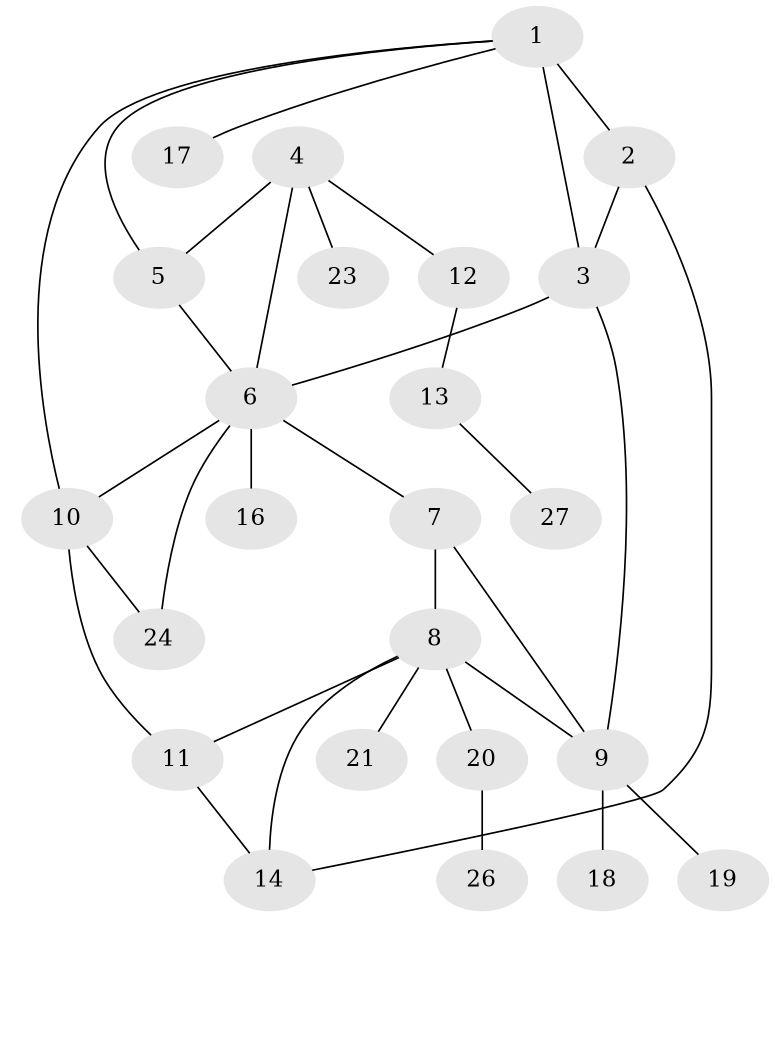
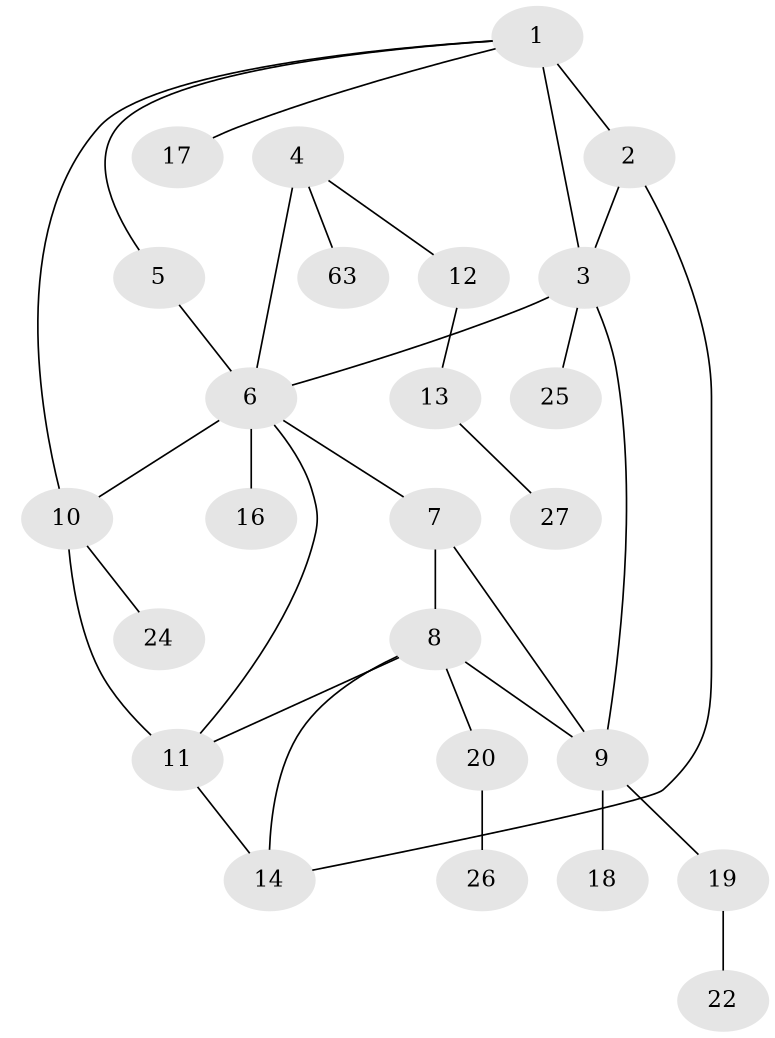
edge "4" -- "5": removed
node "23": label "23" -> "63"
node "25": added
edge "6" -- "24": now "6" -- "11"
node "21": removed
node "22": added
